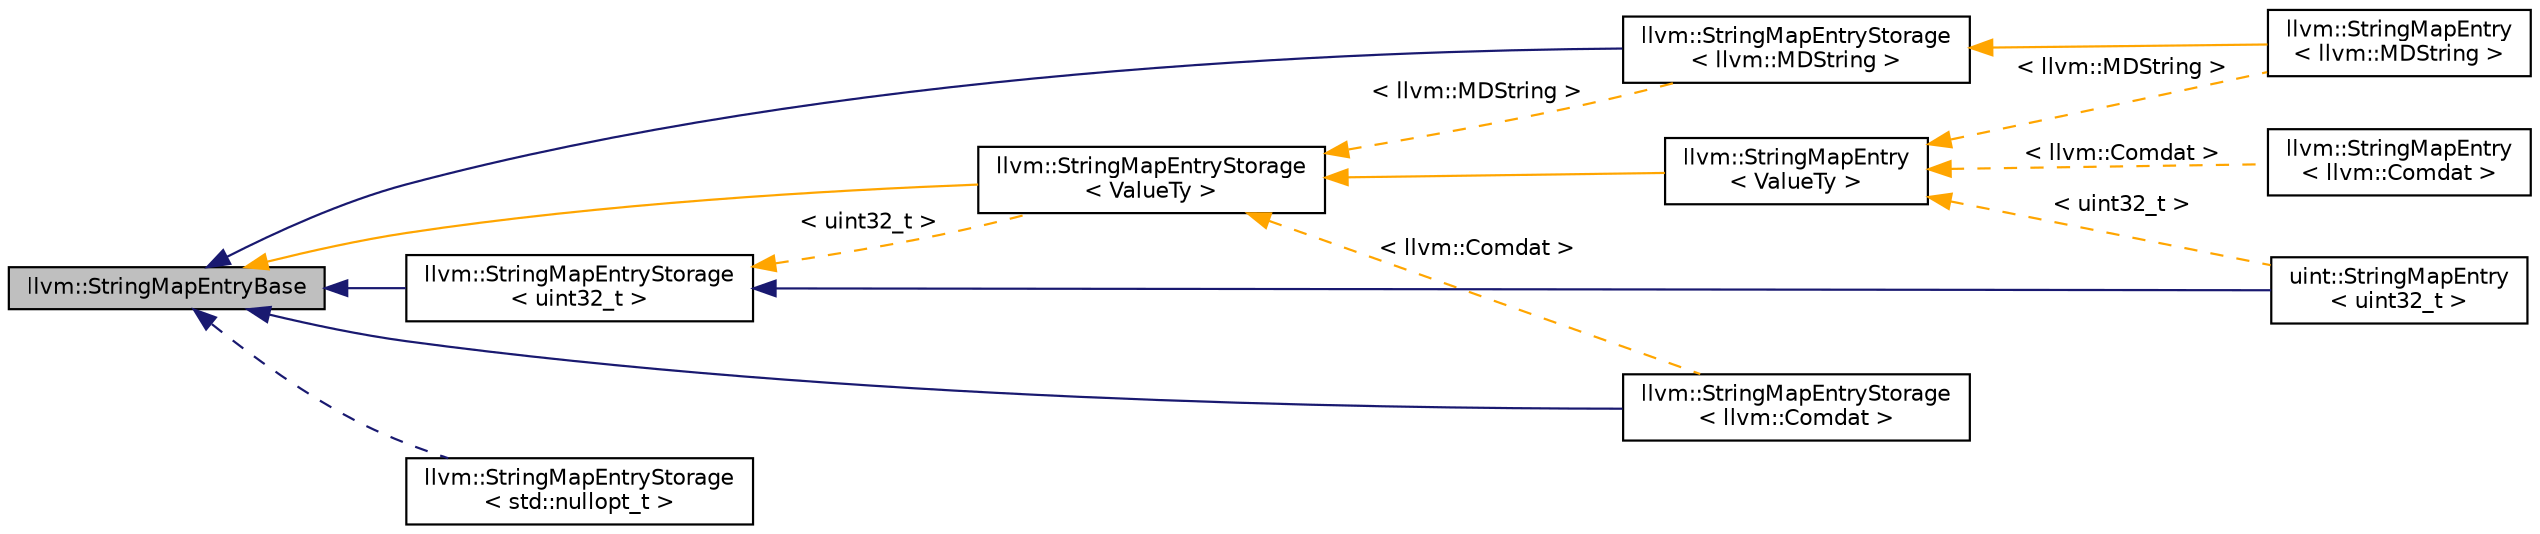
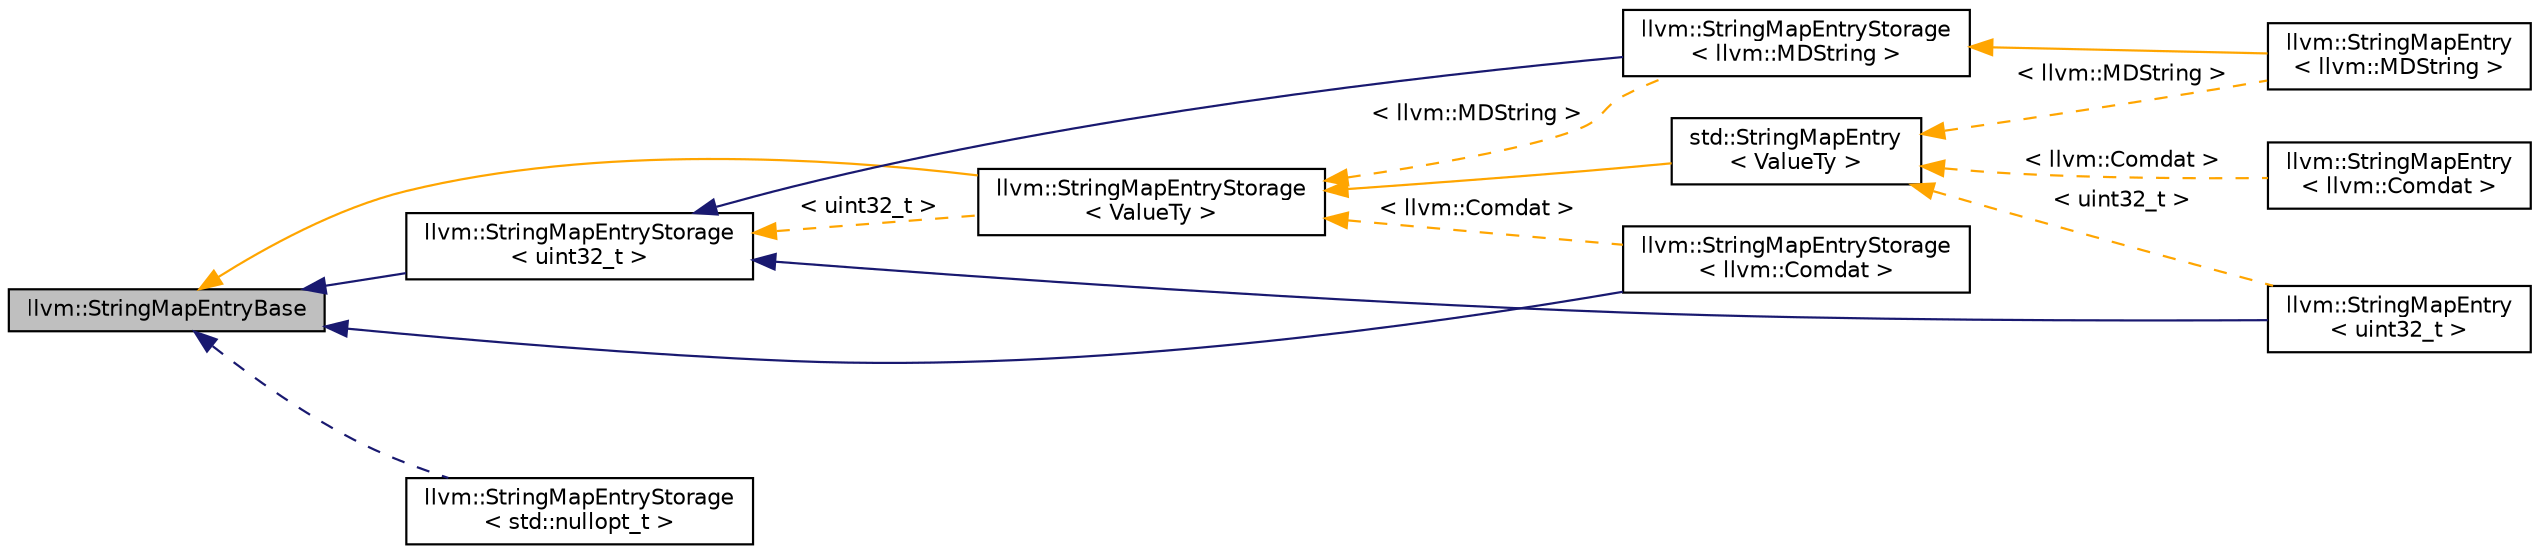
edge "llvm::StringMapEntryStorage < llvm::MDString >" -> "llvm::StringMapEntryBase": now "llvm::StringMapEntryStorage < llvm::MDString >" -> "llvm::StringMapEntryStorage < uint32_t >"
node "llvm::StringMapEntry < ValueTy >": label "llvm::StringMapEntry < ValueTy >" -> "std::StringMapEntry < ValueTy >"
node "uint::StringMapEntry < uint32_t >": label "uint::StringMapEntry < uint32_t >" -> "llvm::StringMapEntry < uint32_t >"
